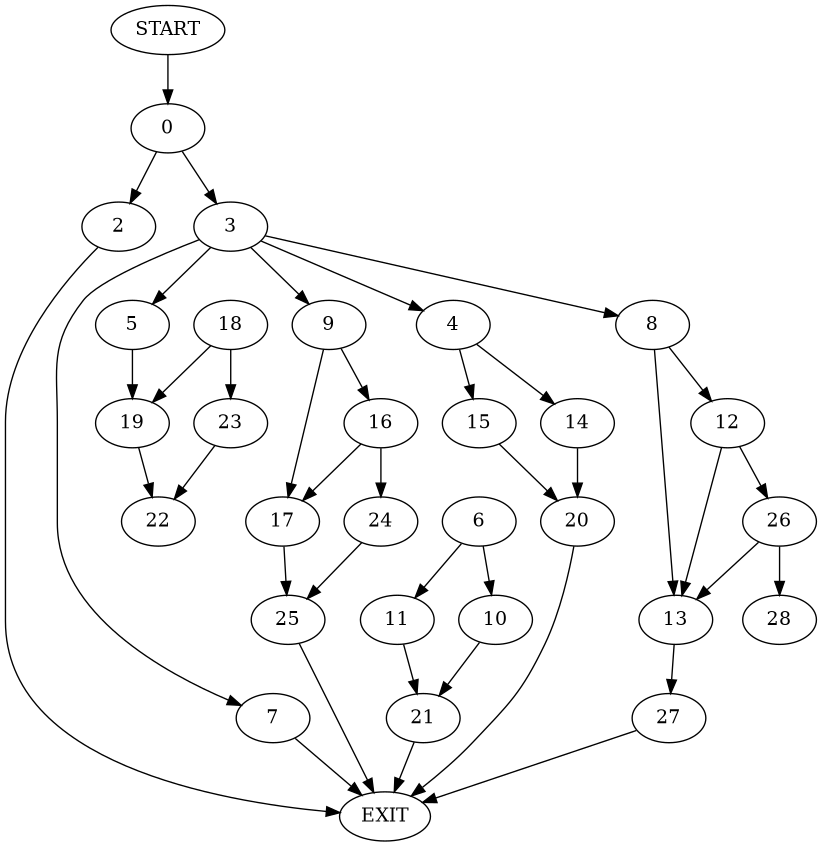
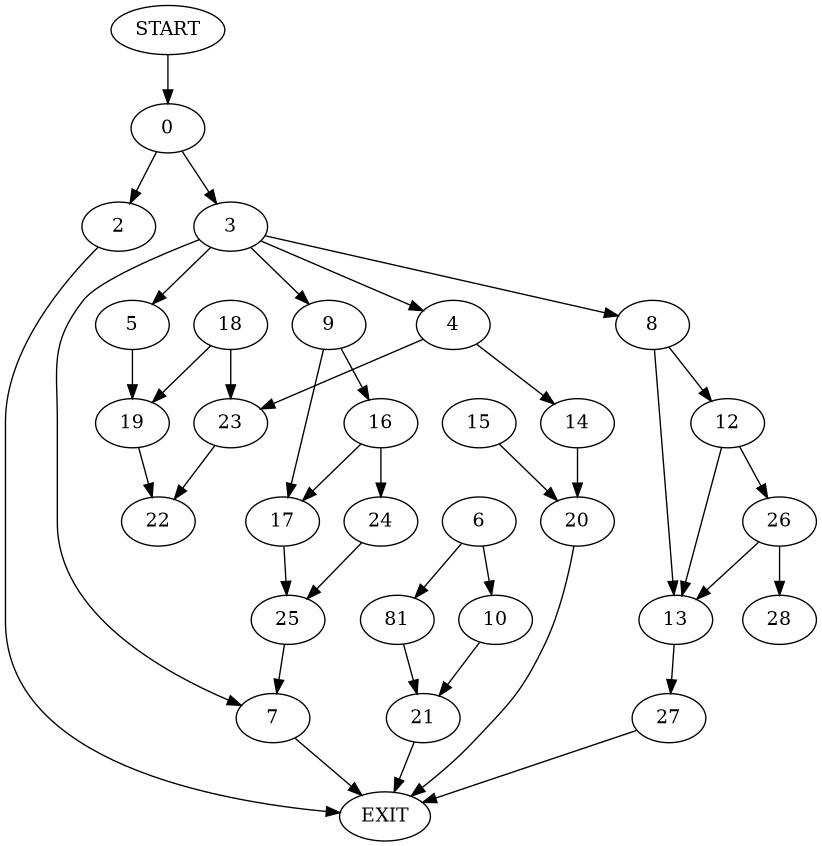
edge "4" -> "15": now "4" -> "23"
node "11": label "11" -> "81"
edge "25" -> "EXIT": now "25" -> "7"
